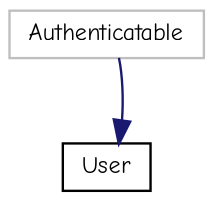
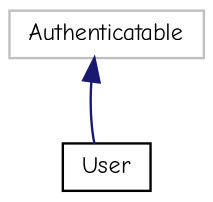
edge "Authenticatable" -> "User": reversed
